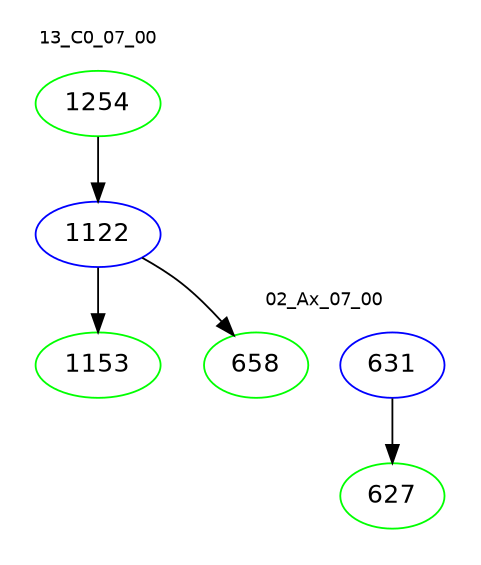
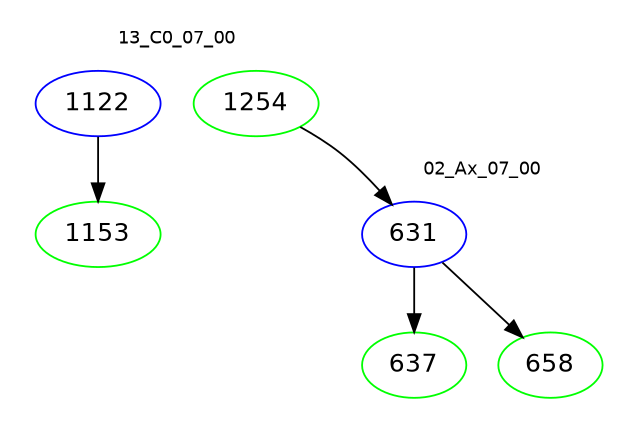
edge "1254" -> "1122": now "1254" -> "631"
edge "1122" -> "658": now "631" -> "658"
node "627": label "627" -> "637"
